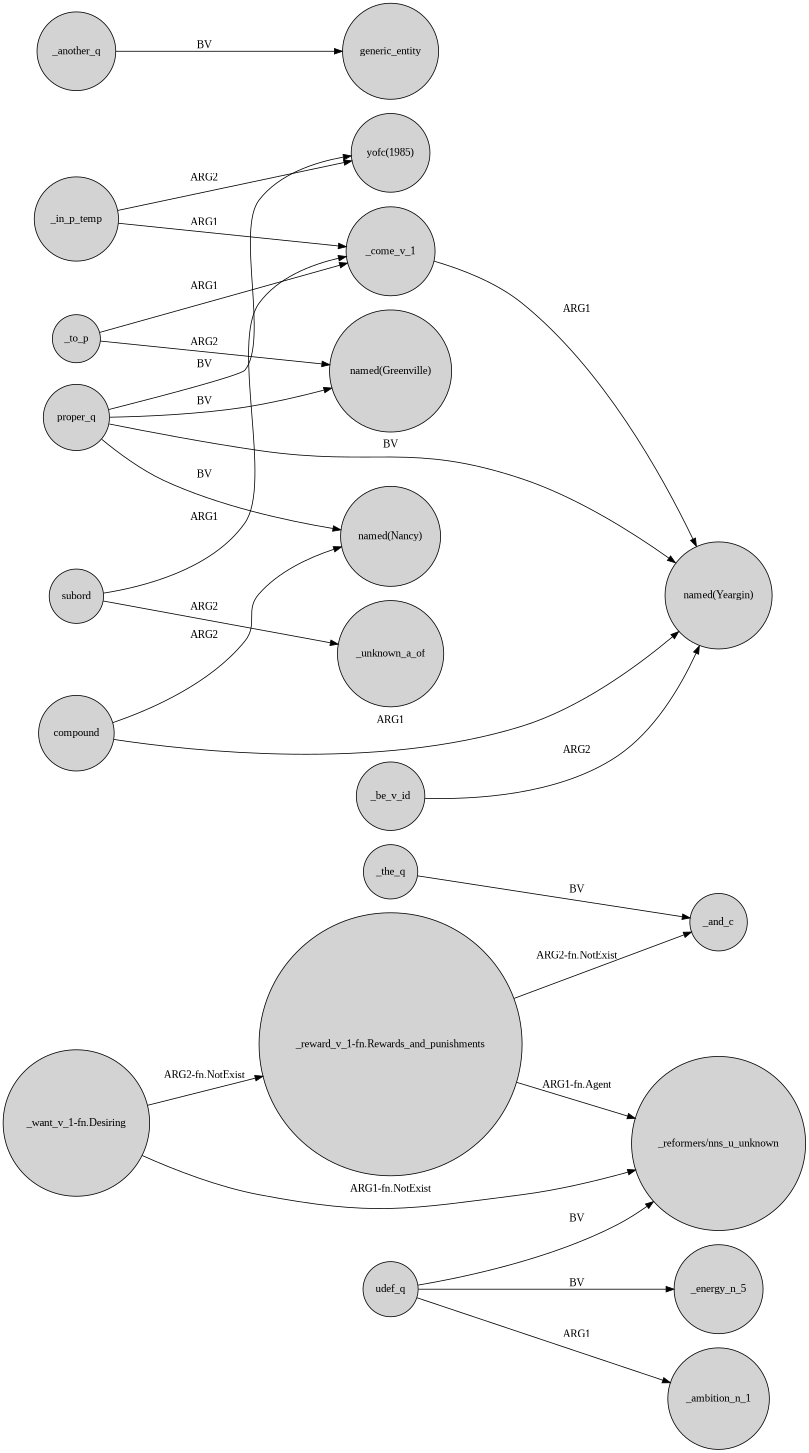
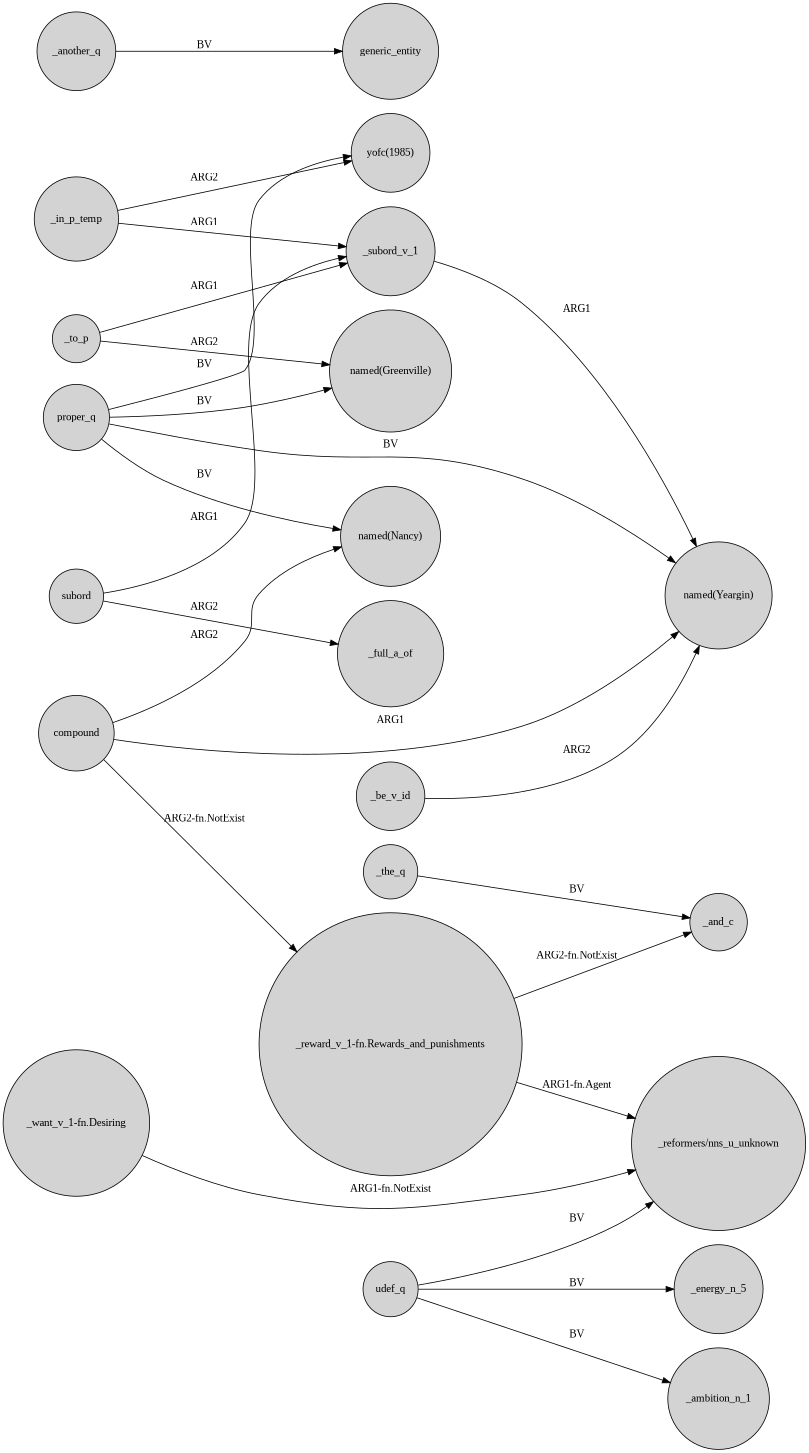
node "_come_v_1": label "_come_v_1" -> "_subord_v_1"
node "_unknown_a_of": label "_unknown_a_of" -> "_full_a_of"
edge "_want_v_1-fn.Desiring" -> "_reward_v_1-fn.Rewards_and_punishments": now "compound" -> "_reward_v_1-fn.Rewards_and_punishments"
edge "udef_q" -> "_ambition_n_1": label "ARG1" -> "BV"
